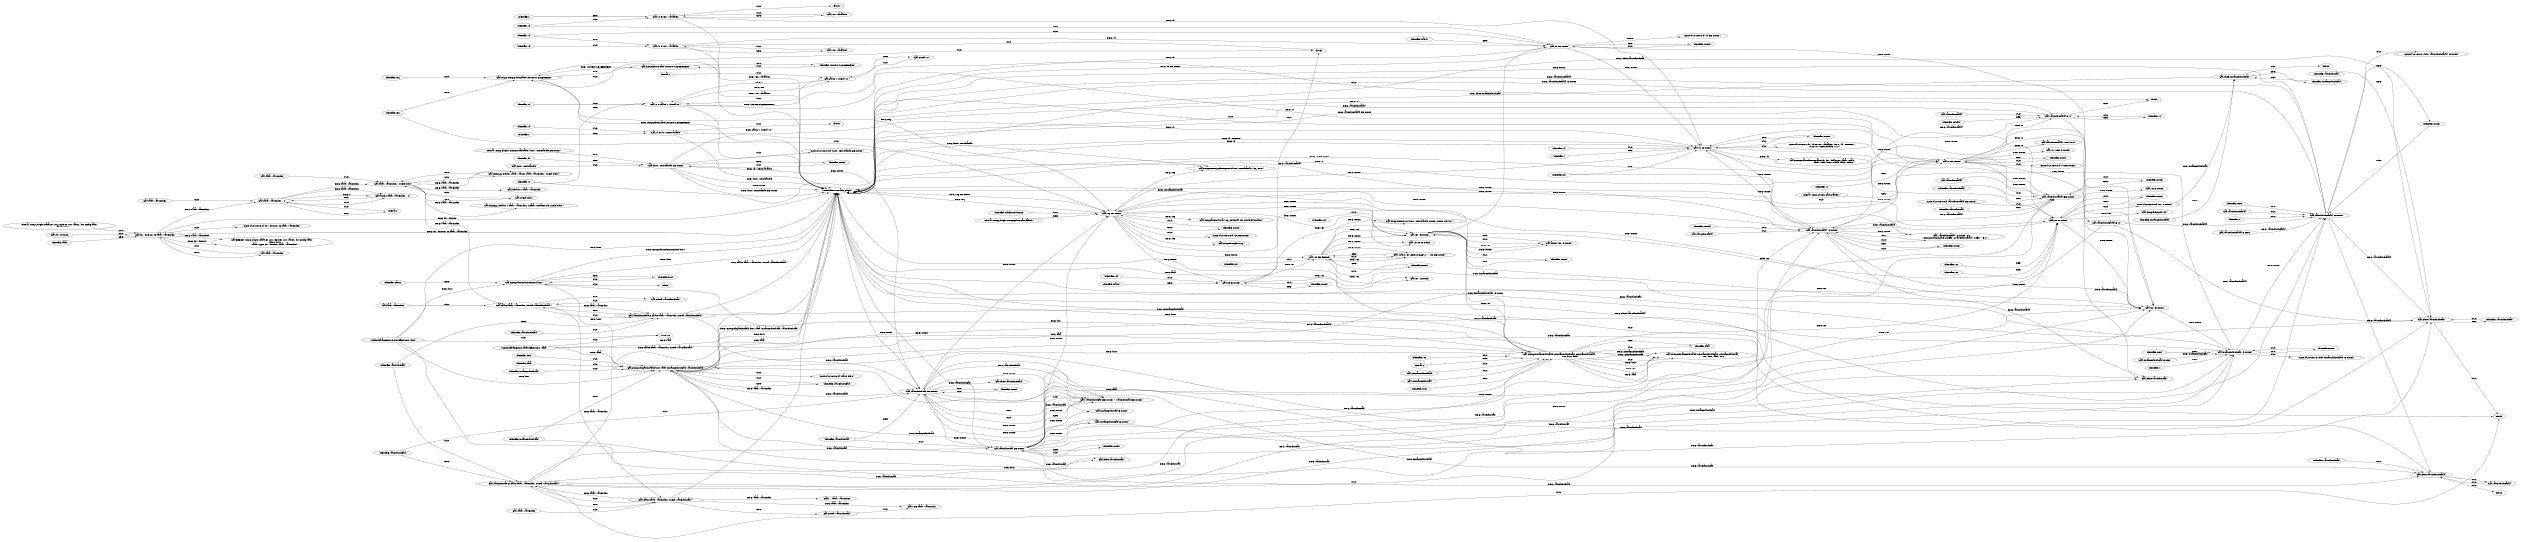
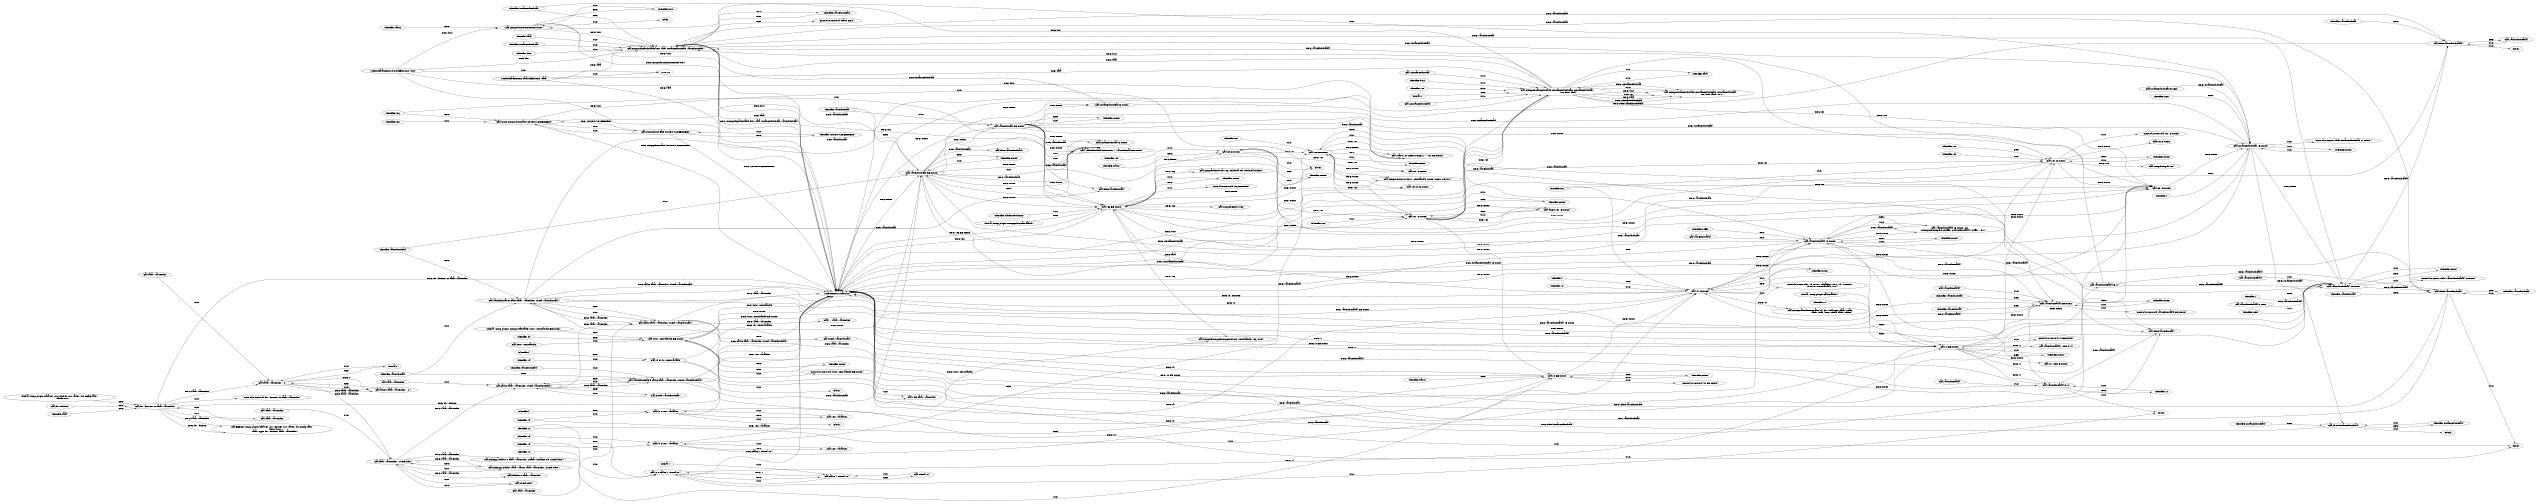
edge "(Call,vb == NULL)" -> "(ControlStructure,if (vb == NULL))": label "NULL: " -> "AST: "
edge "(Call,vt = calloc(1, sizeof(*vt)))" -> "(Call,calloc(1, sizeof(*vt)))": label "DDG: res" -> "CFG: "
node "(Identifier,oid_list)": removed
edge "(ControlStructure,if (res != NULL))" -> "(Call,sfree(instance_list_head))": now "(Call,instance_list_head != NULL)" -> "(Call,sfree(instance_list_head))"
node "(MethodReturn,static plugin)": label "(MethodReturn,static plugin)" -> "(MethodReturn,static int)"
edge "(ControlStructure,if (value_list_tail[i] == NULL))" -> "(Call,value_list_tail[i] == NULL)": reversed
node "(Identifier,sizeof)": label "(Identifier,sizeof)" -> "(Identifier,suffix)"
node "(Call,res == ERROR)": label "(Call,res == ERROR)" -> "(Call,res == NULL)"
